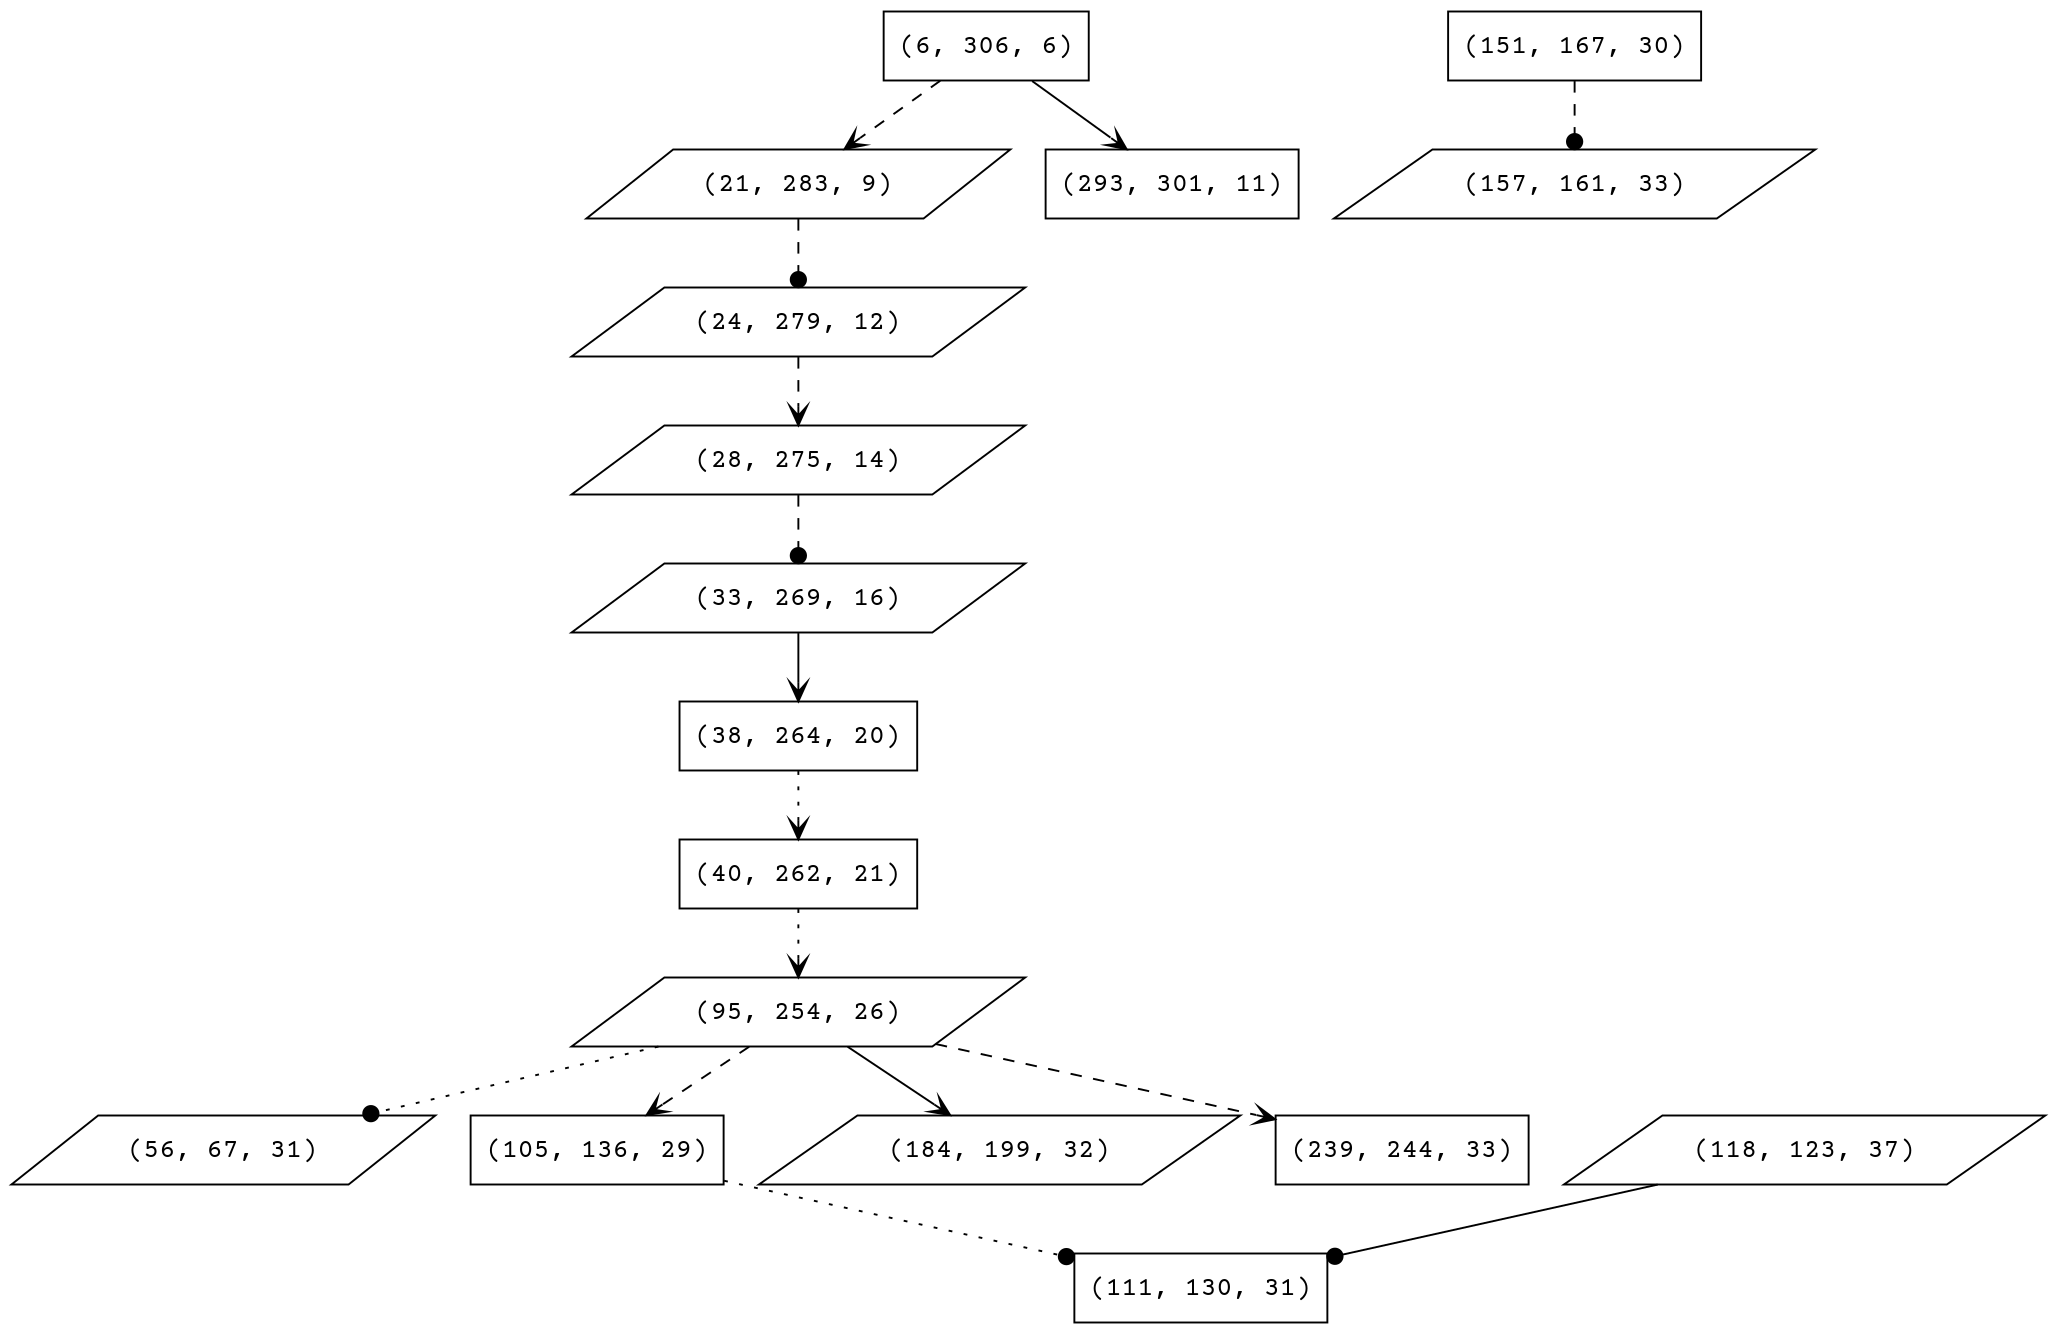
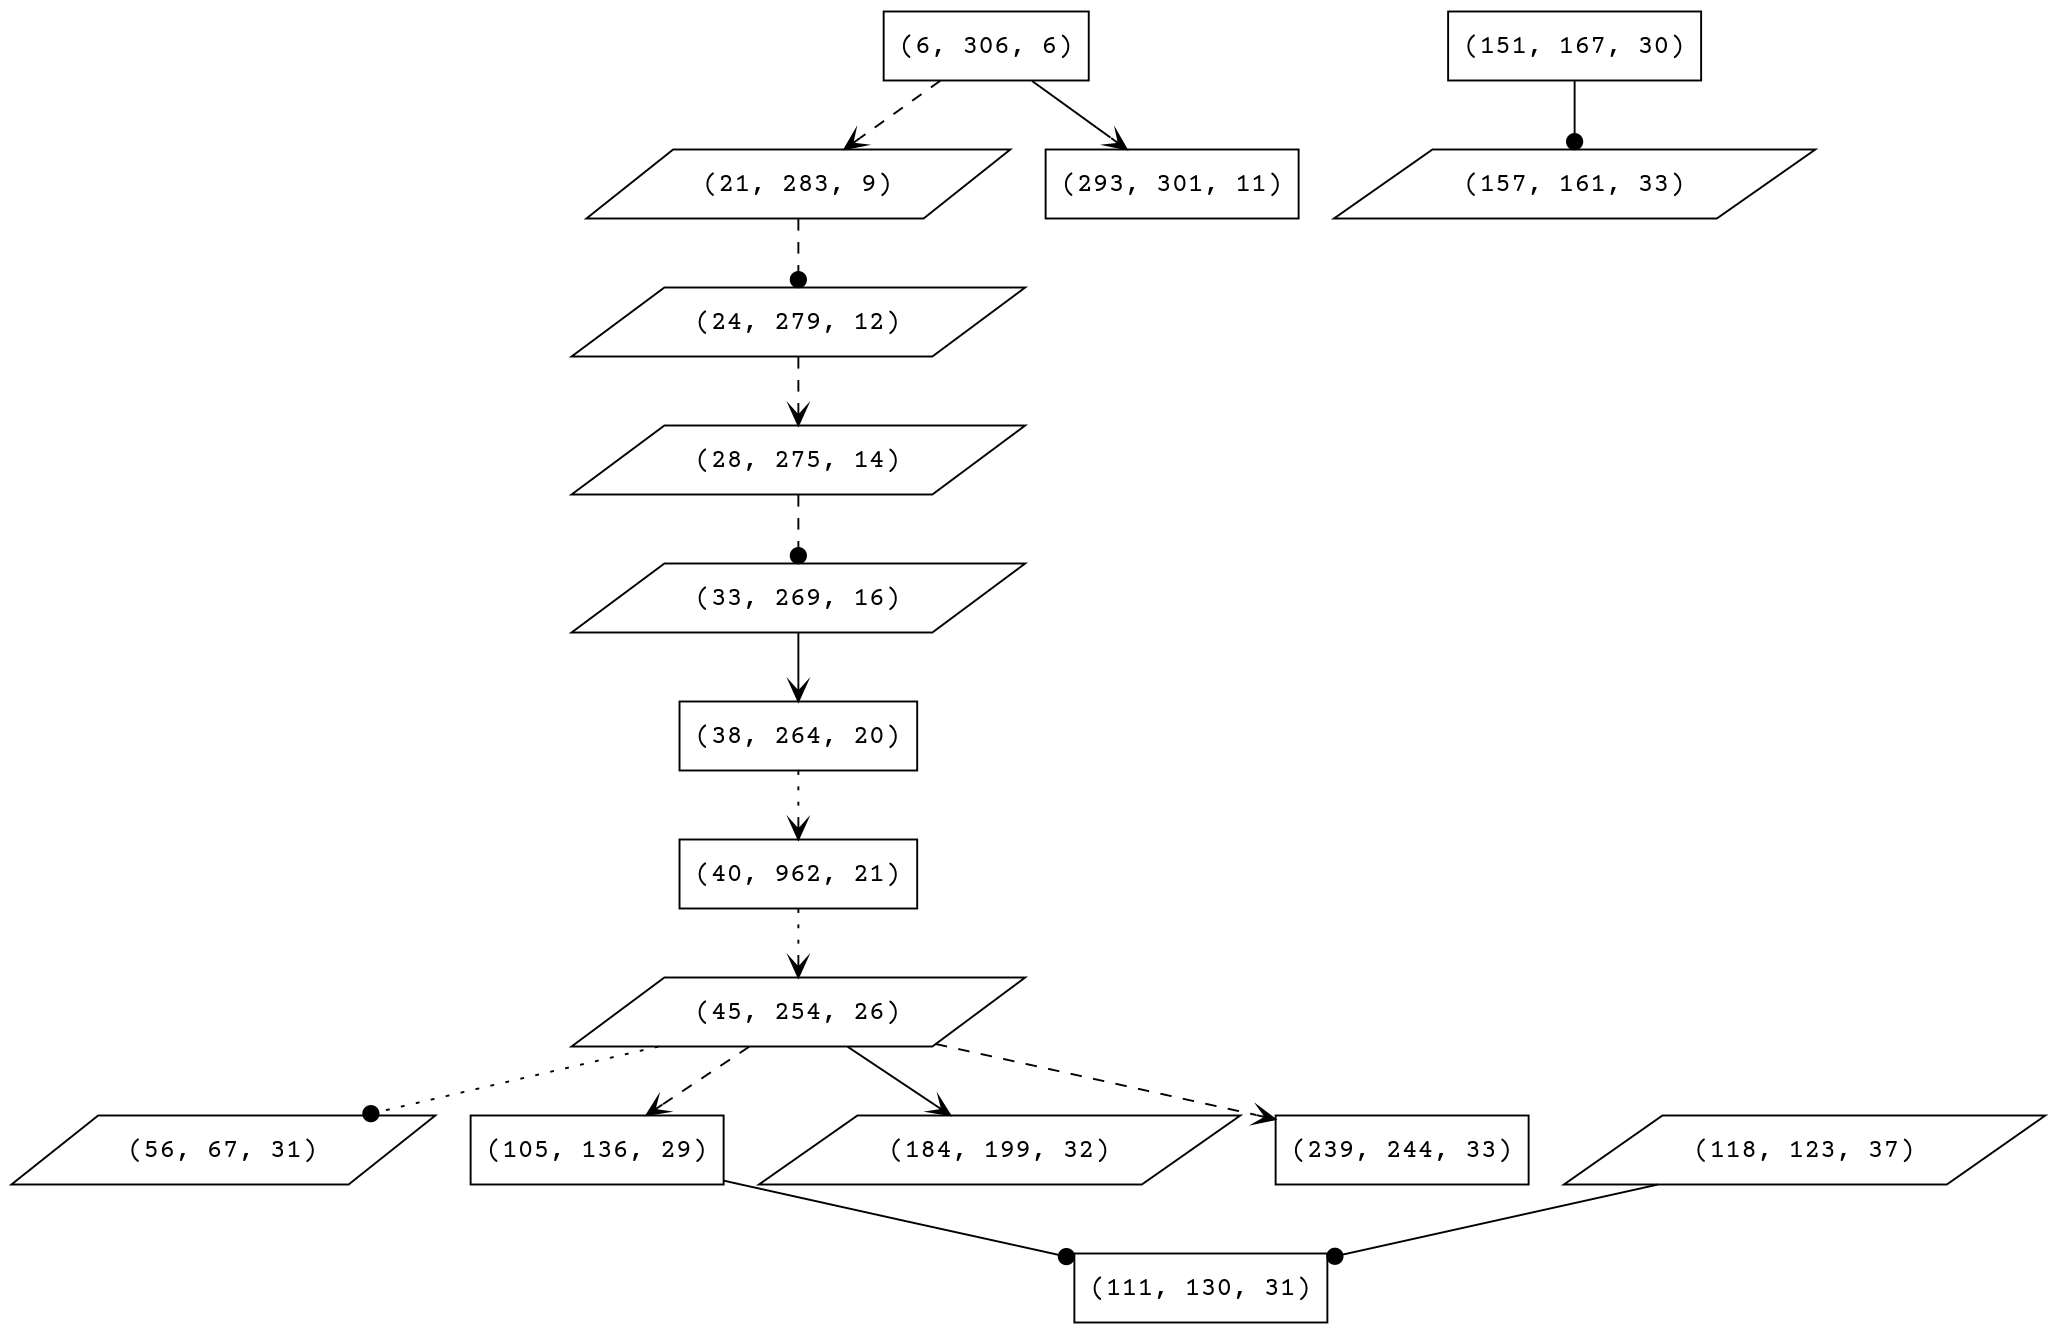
edge "(151, 167, 30)" -> "(157, 161, 33)": style dashed -> solid
node "(40, 262, 21)": label "(40, 262, 21)" -> "(40, 962, 21)"
node "(95, 254, 26)": label "(95, 254, 26)" -> "(45, 254, 26)"
edge "(105, 136, 29)" -> "(111, 130, 31)": style dotted -> solid
